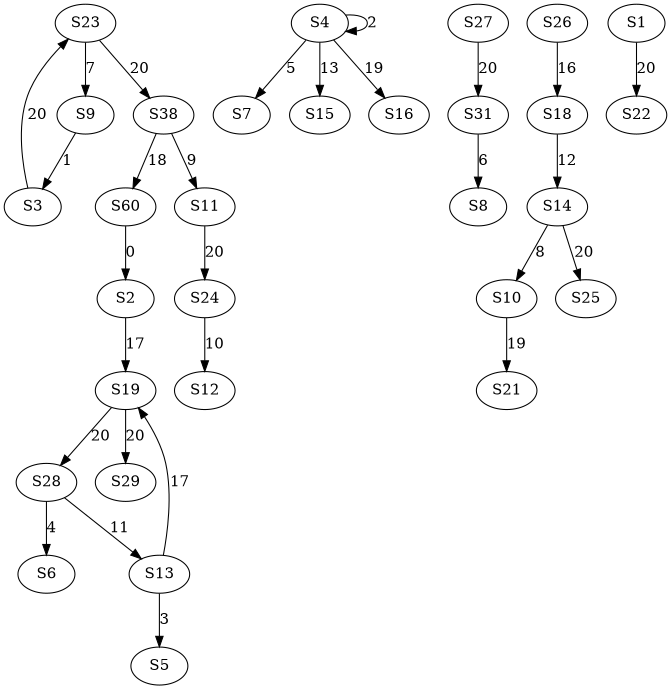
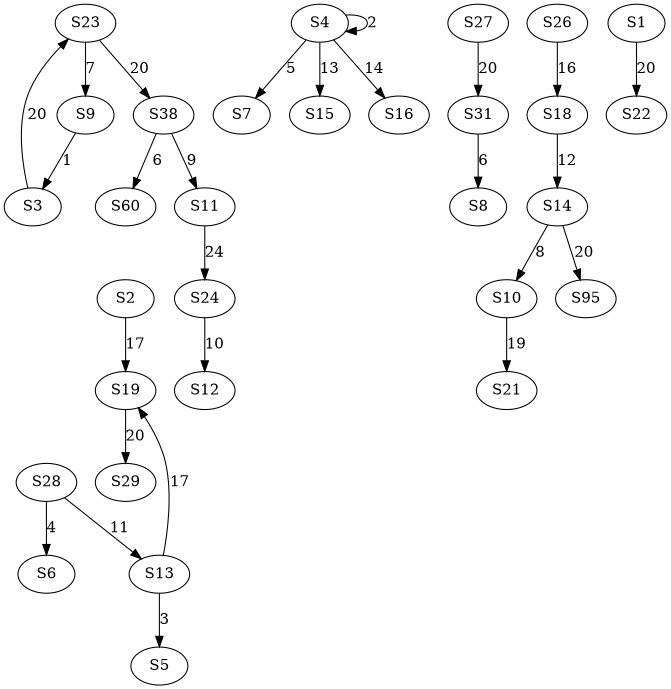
edge "S4" -> "S16": label "19" -> "14"
edge "S38" -> "S60": label "18" -> "6"
edge "S60" -> "S2": removed, label "0"
edge "S11" -> "S24": label "20" -> "24"
node "S25": label "S25" -> "S95"
edge "S19" -> "S28": removed, label "20"
